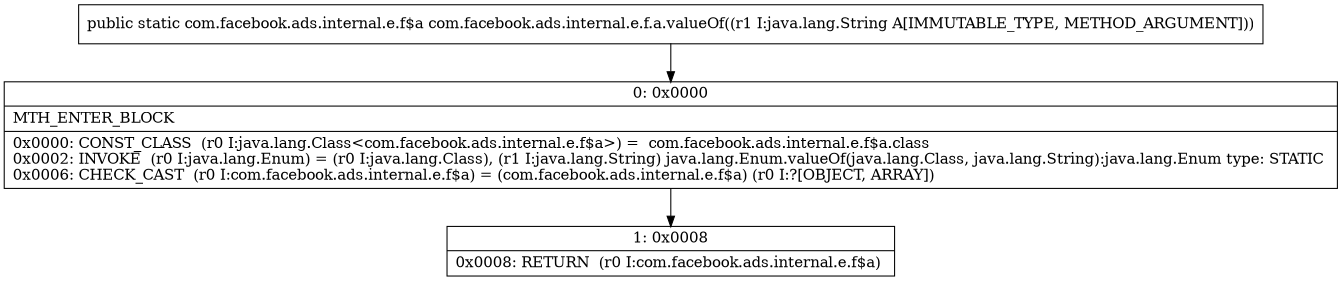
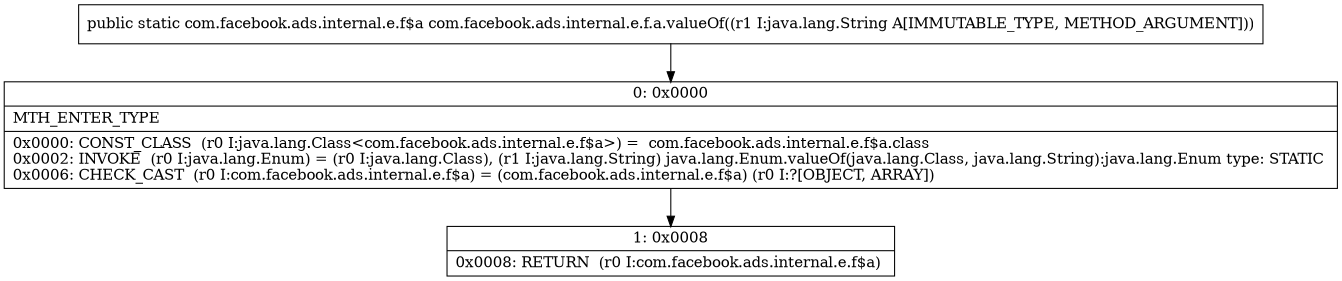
node "0: 0x0000": text "MTH_ENTER_BLOCK" -> "MTH_ENTER_TYPE"
